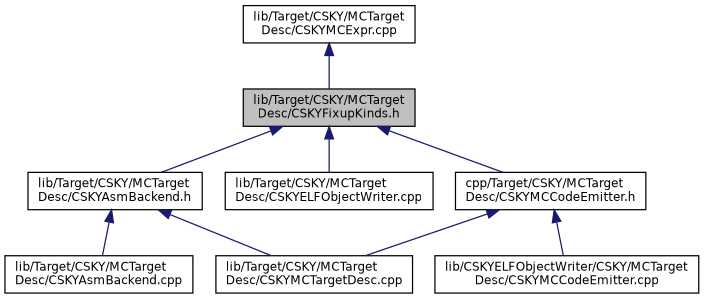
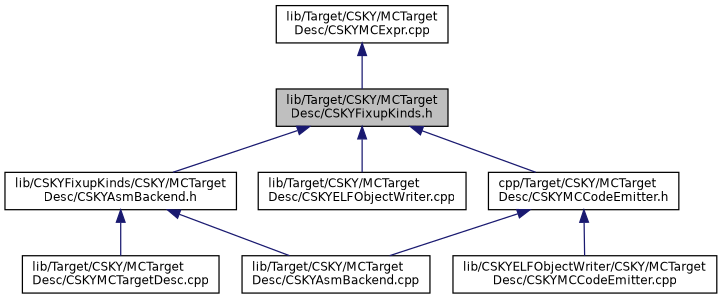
node "lib/Target/CSKY/MCTarget Desc/CSKYAsmBackend.h": label "lib/Target/CSKY/MCTarget Desc/CSKYAsmBackend.h" -> "lib/CSKYFixupKinds/CSKY/MCTarget Desc/CSKYAsmBackend.h"
edge "lib/Target/CSKY/MCTarget Desc/CSKYMCTargetDesc.cpp" -> "cpp/Target/CSKY/MCTarget Desc/CSKYMCCodeEmitter.h": now "lib/Target/CSKY/MCTarget Desc/CSKYAsmBackend.cpp" -> "cpp/Target/CSKY/MCTarget Desc/CSKYMCCodeEmitter.h"
